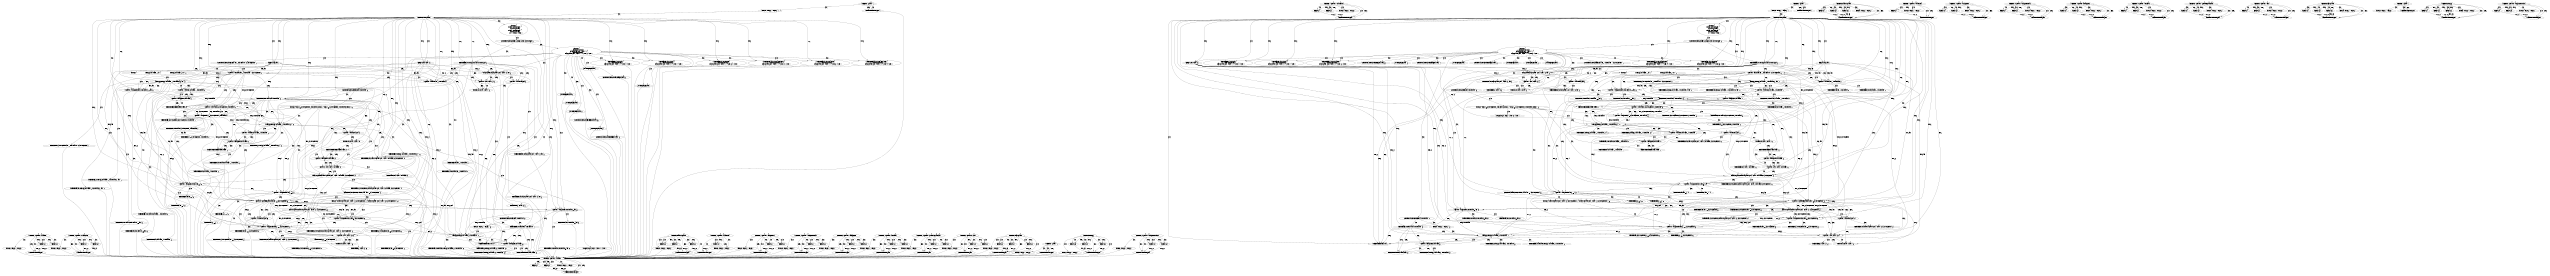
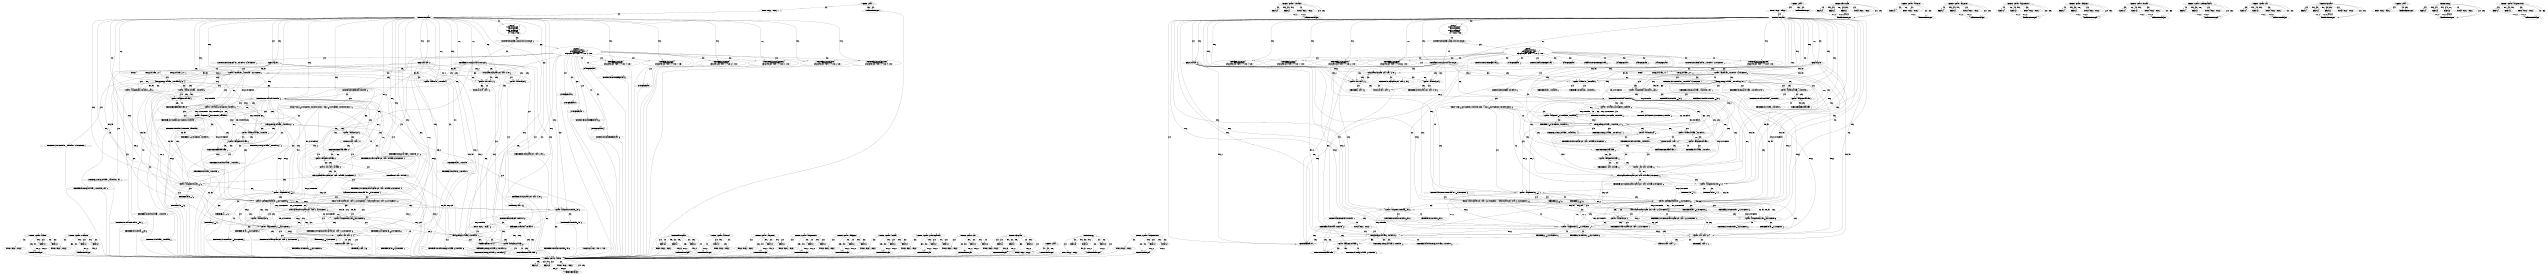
node "<(LOCAL,int32 i: int32)<SUB>16</SUB>>": removed
